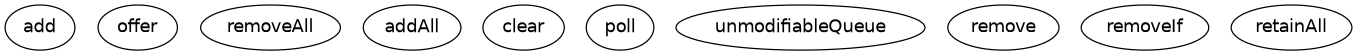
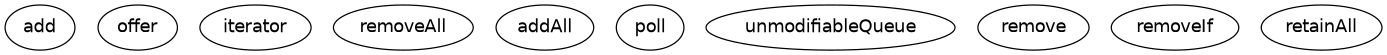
node "iterator": added
node "clear": removed
